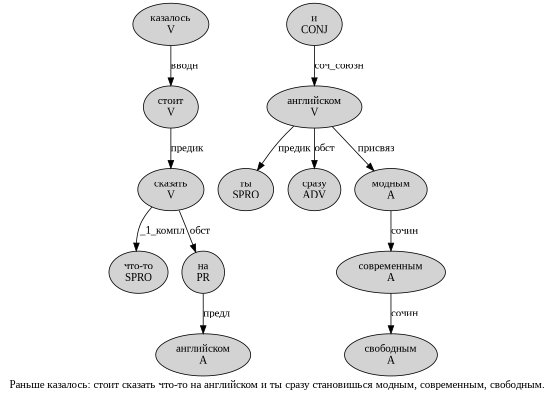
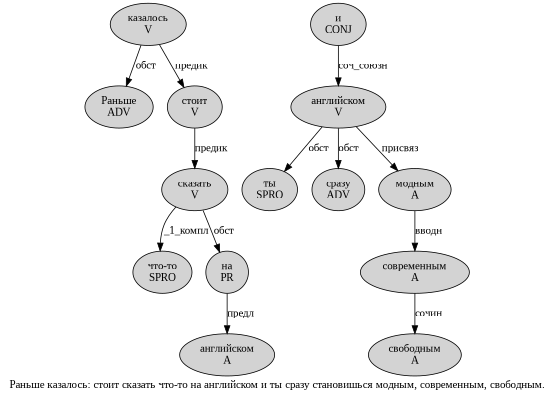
edge "казалось V" -> "стоит V": label "вводн" -> "предик"
node "Раньше ADV": added
edge "английском V" -> "ты SPRO": label "предик" -> "обст"
edge "модным A" -> "современным A": label "сочин" -> "вводн"
